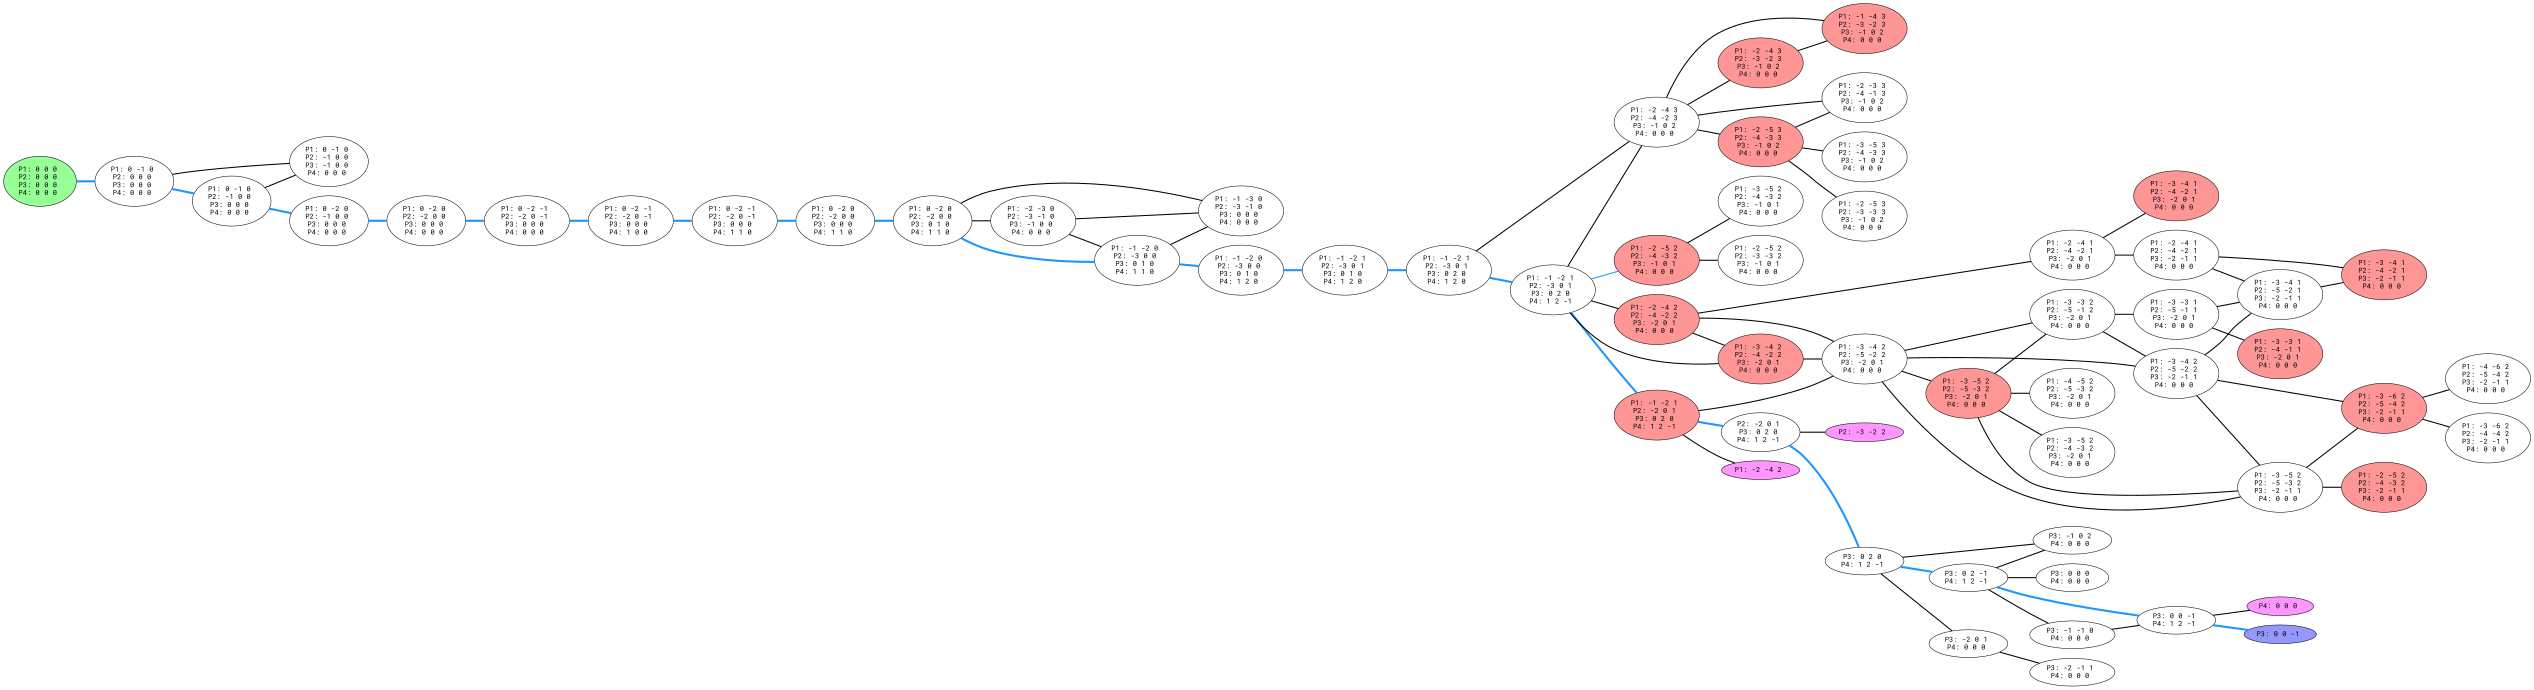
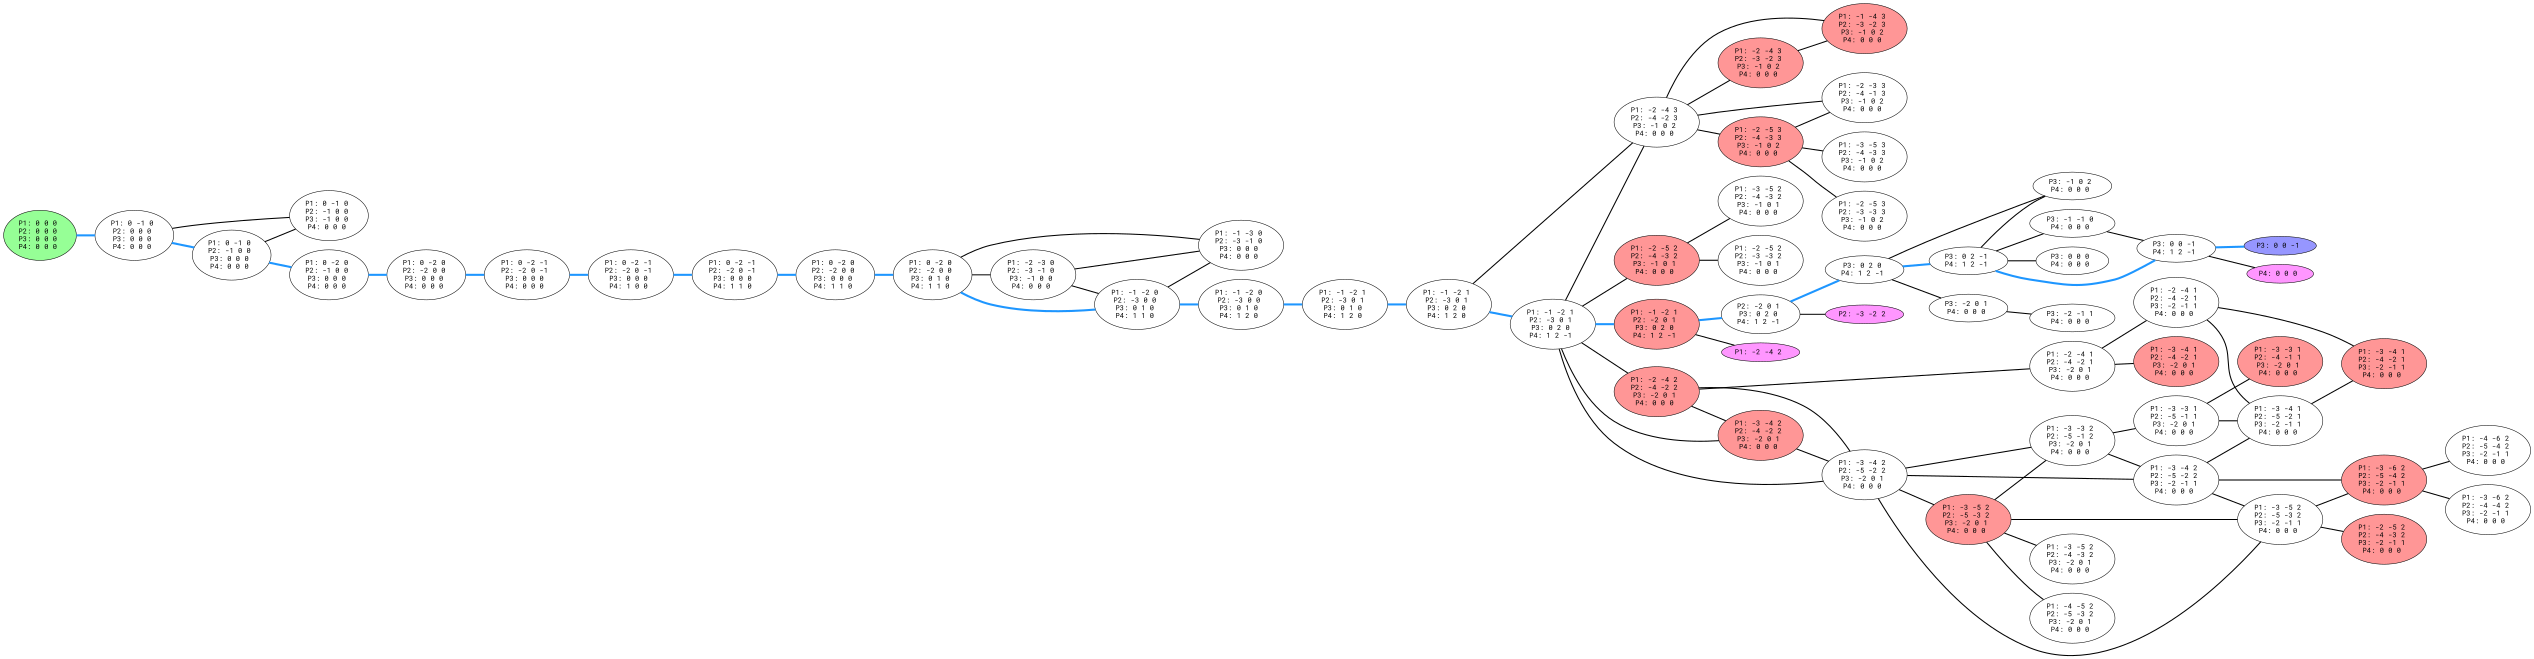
edge "P1: -2 -5 2 P2: -4 -3 2 P3: -1 0 1 P4: 0 0 0" -- "P1: -1 -2 1 P2: -3 0 1 P3: 0 2 0 P4: 1 2 -1": color #1e96ff -> black
edge "P1: -3 -4 2 P2: -5 -2 2 P3: -2 0 1 P4: 0 0 0" -- "P1: -1 -2 1 P2: -2 0 1 P3: 0 2 0 P4: 1 2 -1": now "P1: -3 -4 2 P2: -5 -2 2 P3: -2 0 1 P4: 0 0 0" -- "P1: -1 -2 1 P2: -3 0 1 P3: 0 2 0 P4: 1 2 -1"
